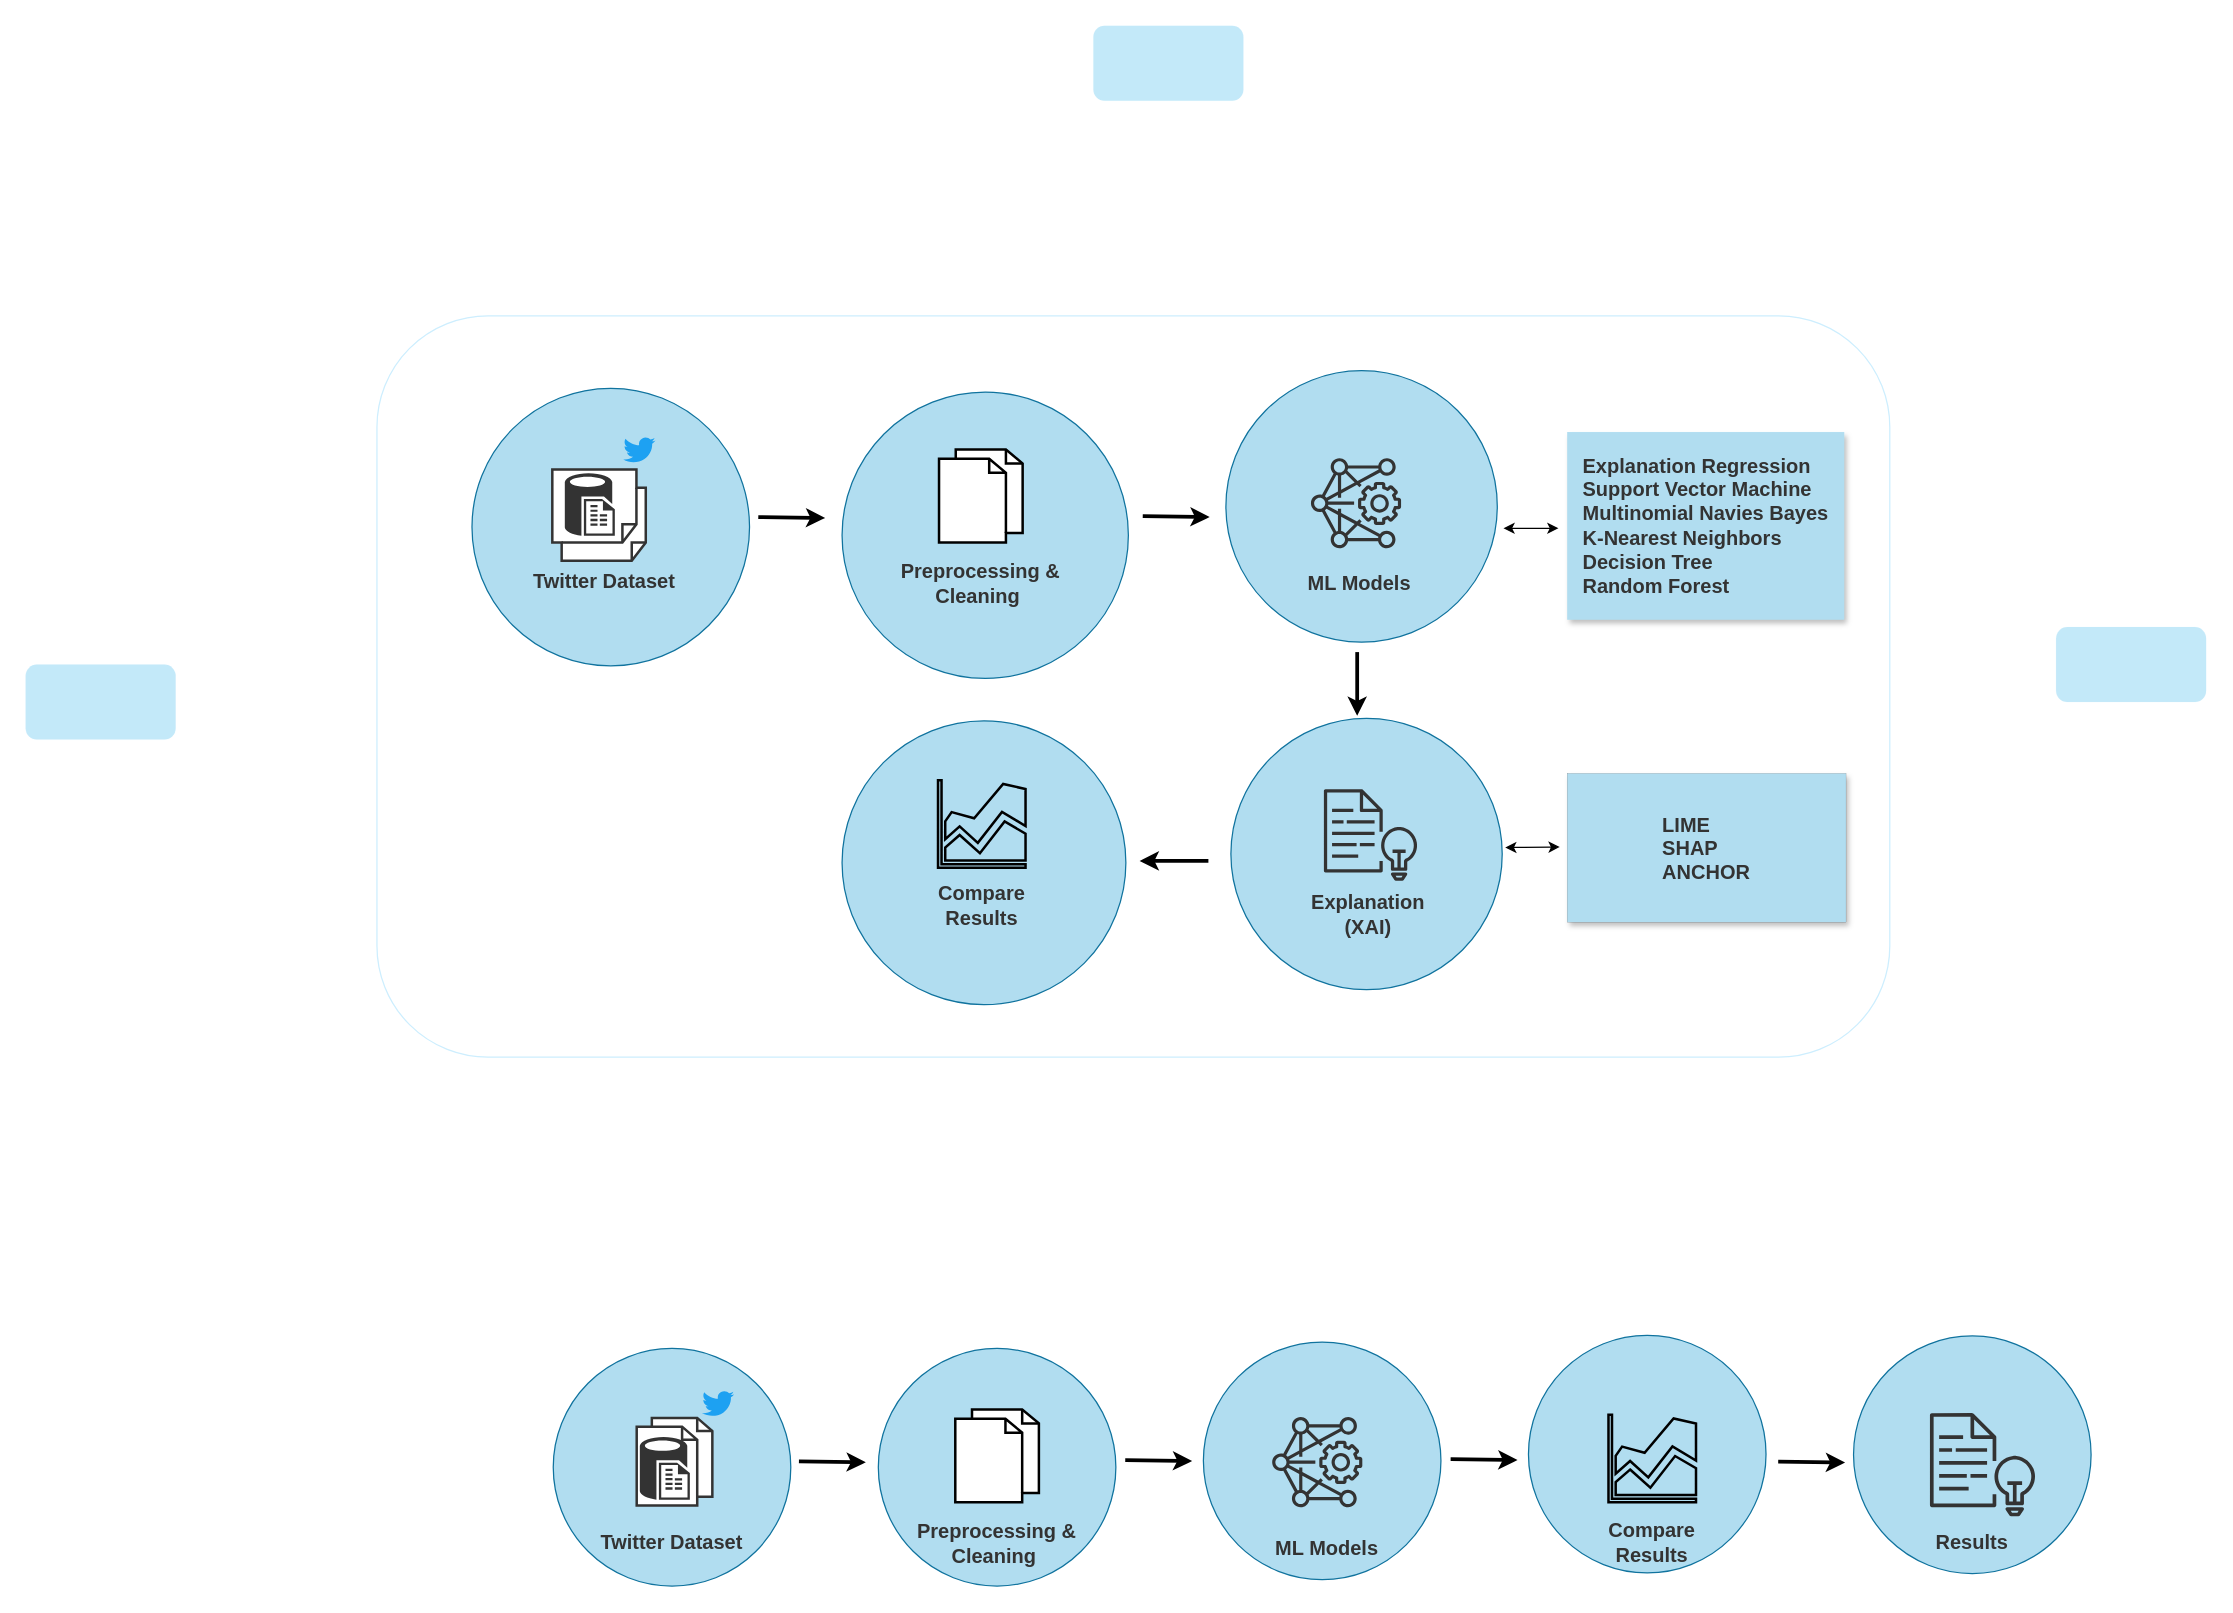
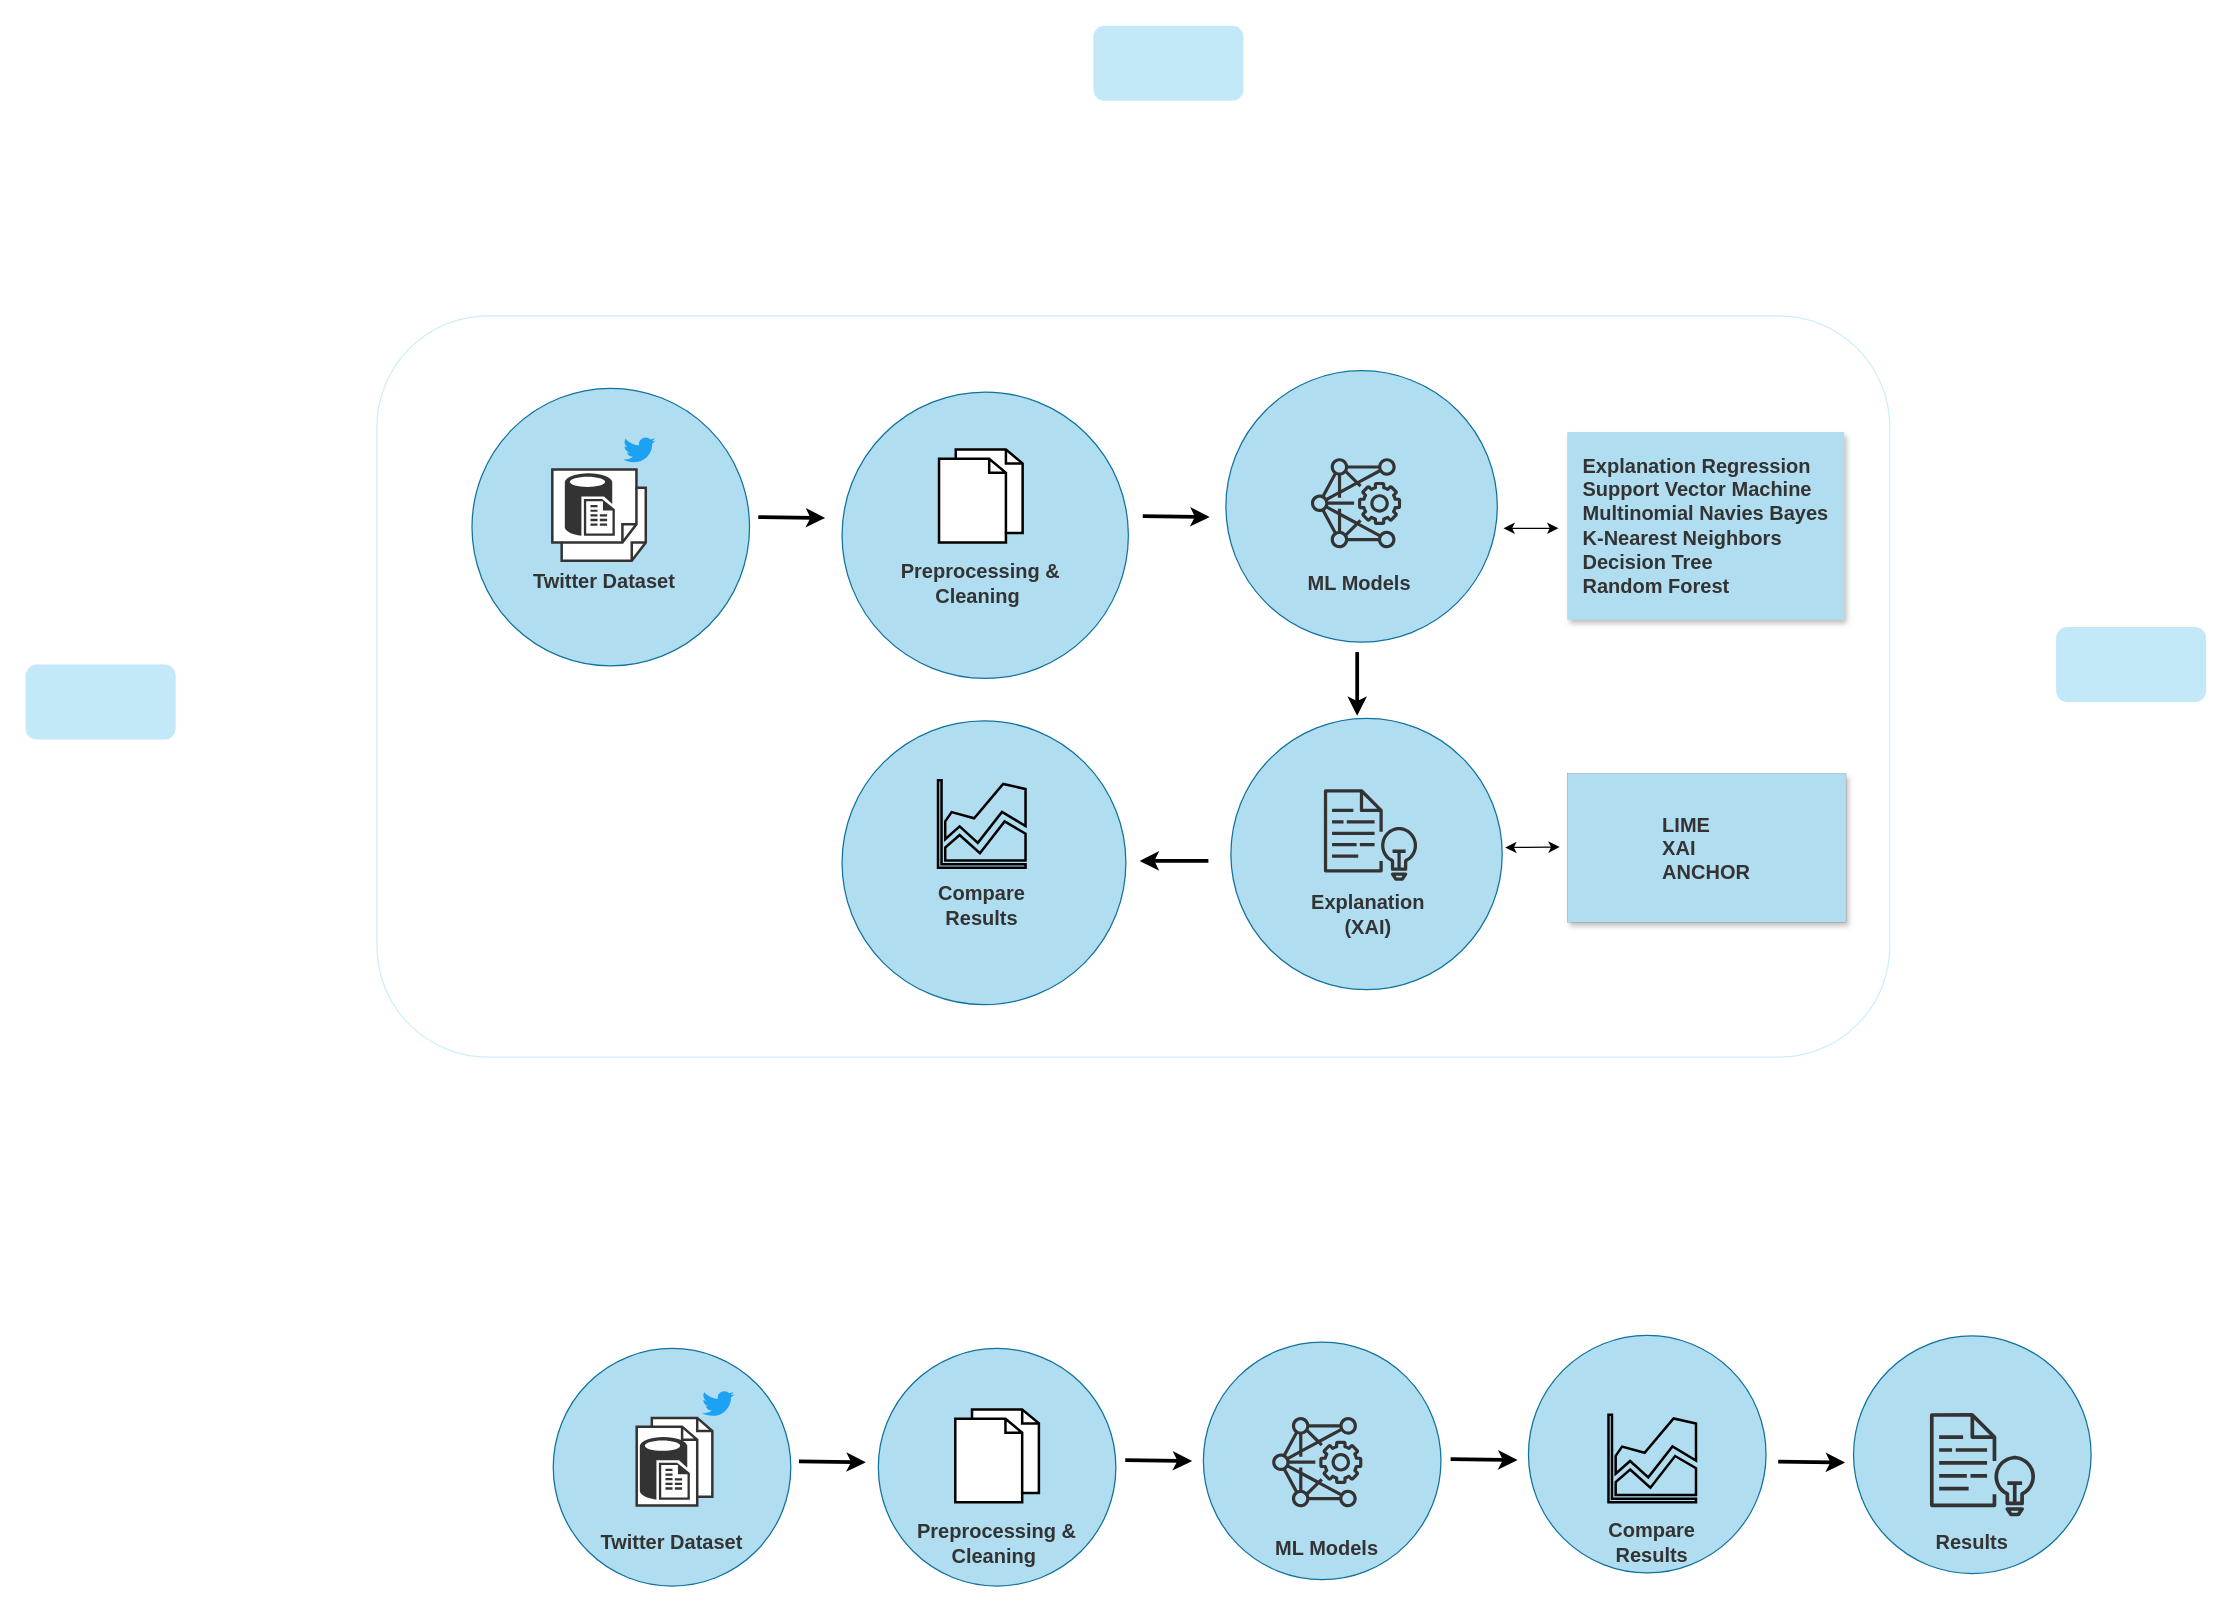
node "LIME SHAP ANCHOR": label "LIME SHAP ANCHOR" -> "LIME XAI ANCHOR"
